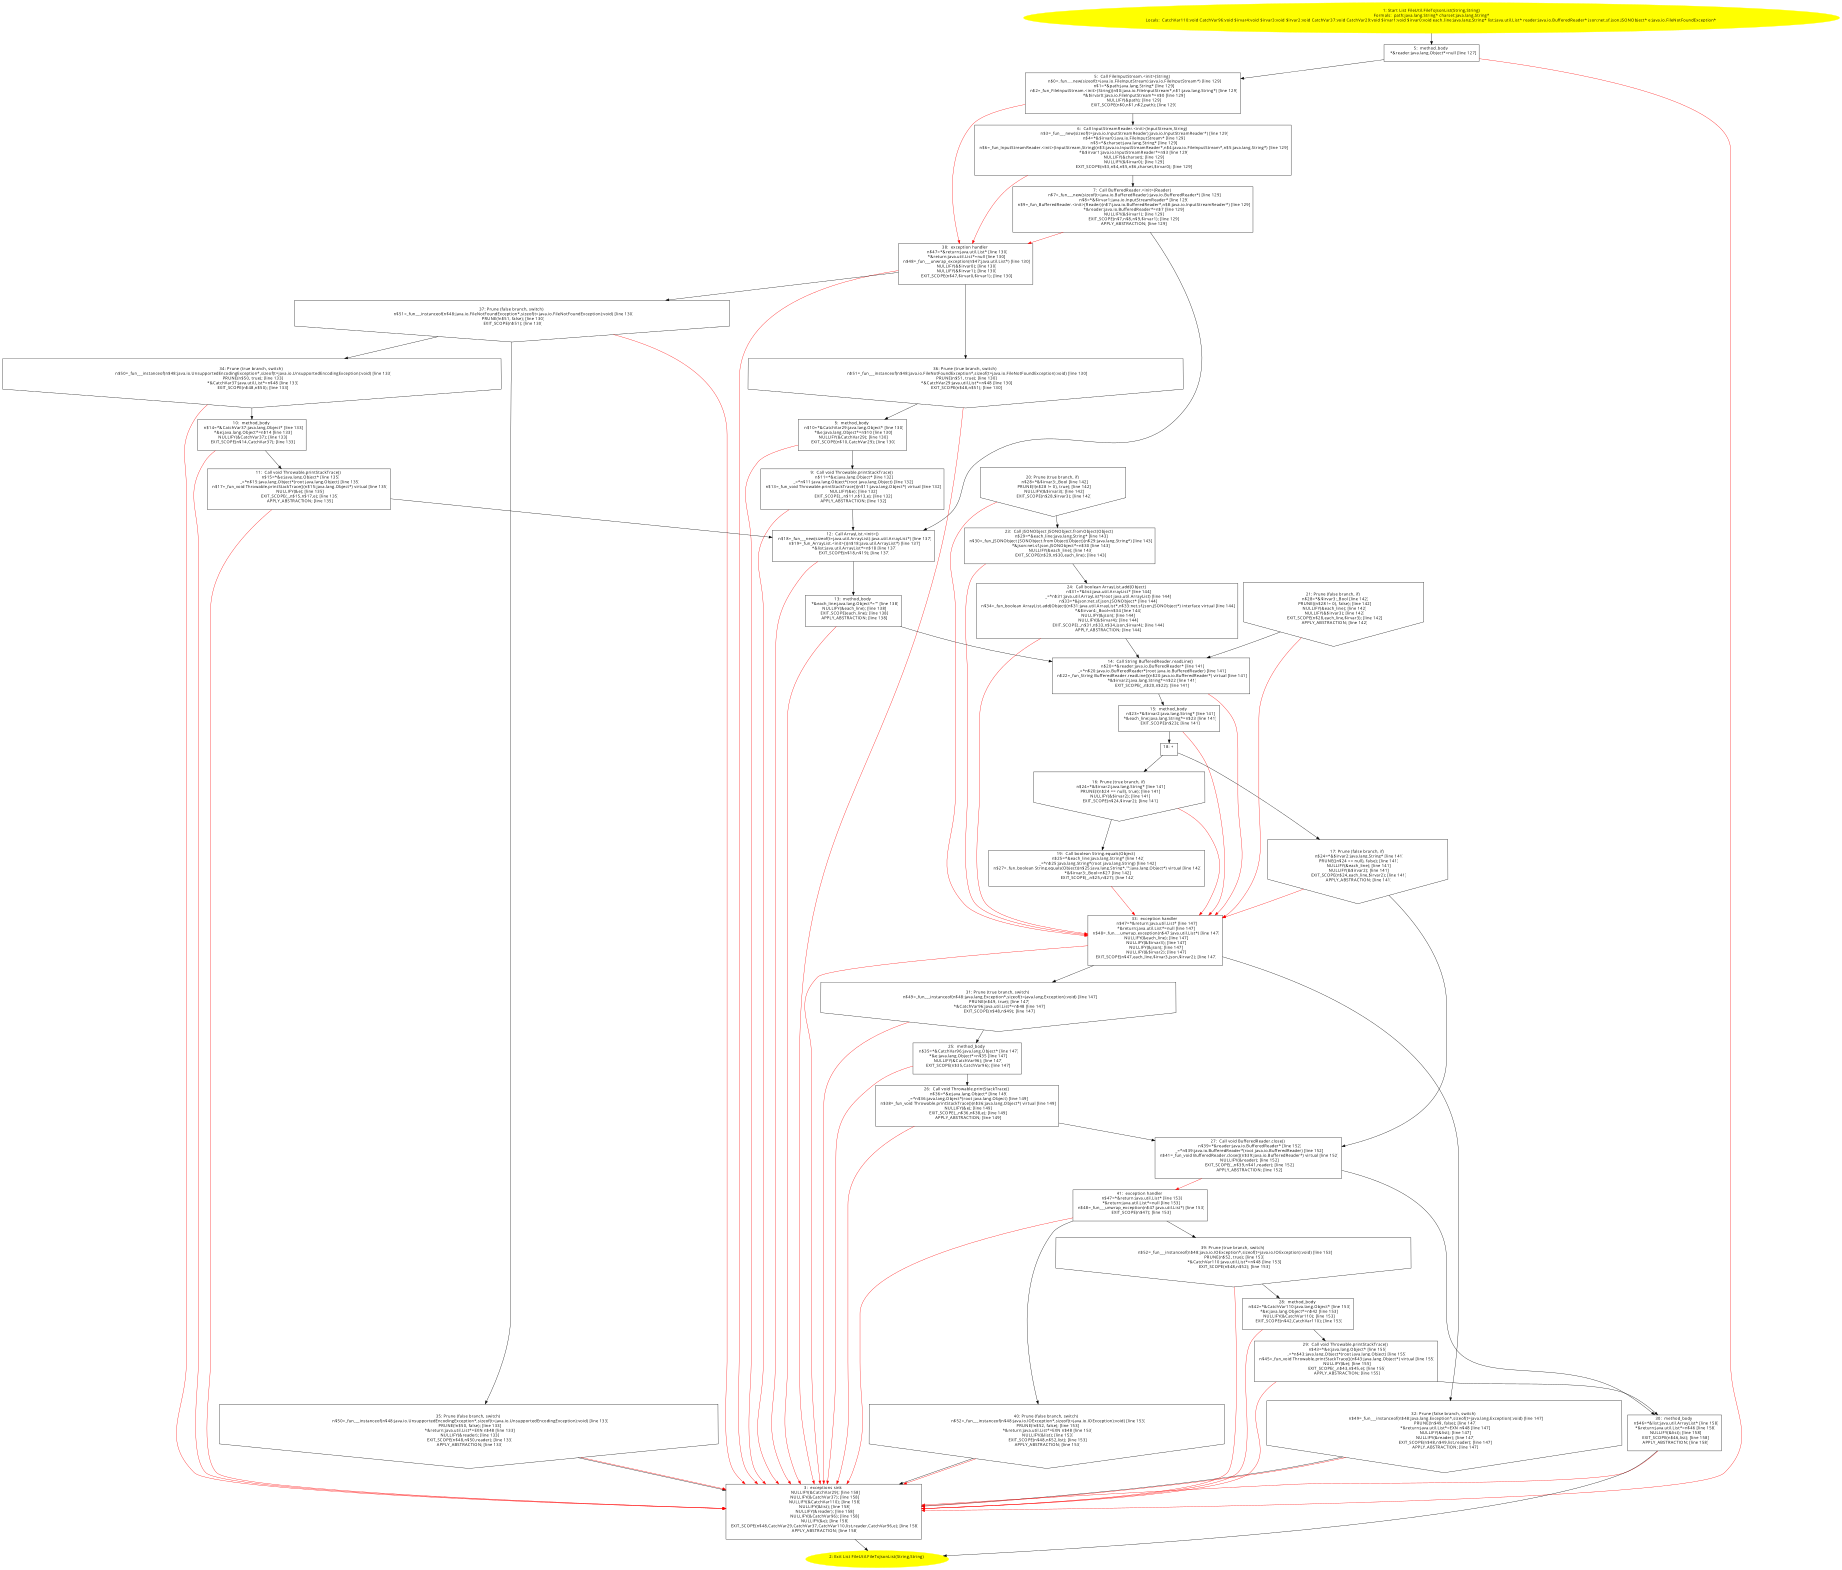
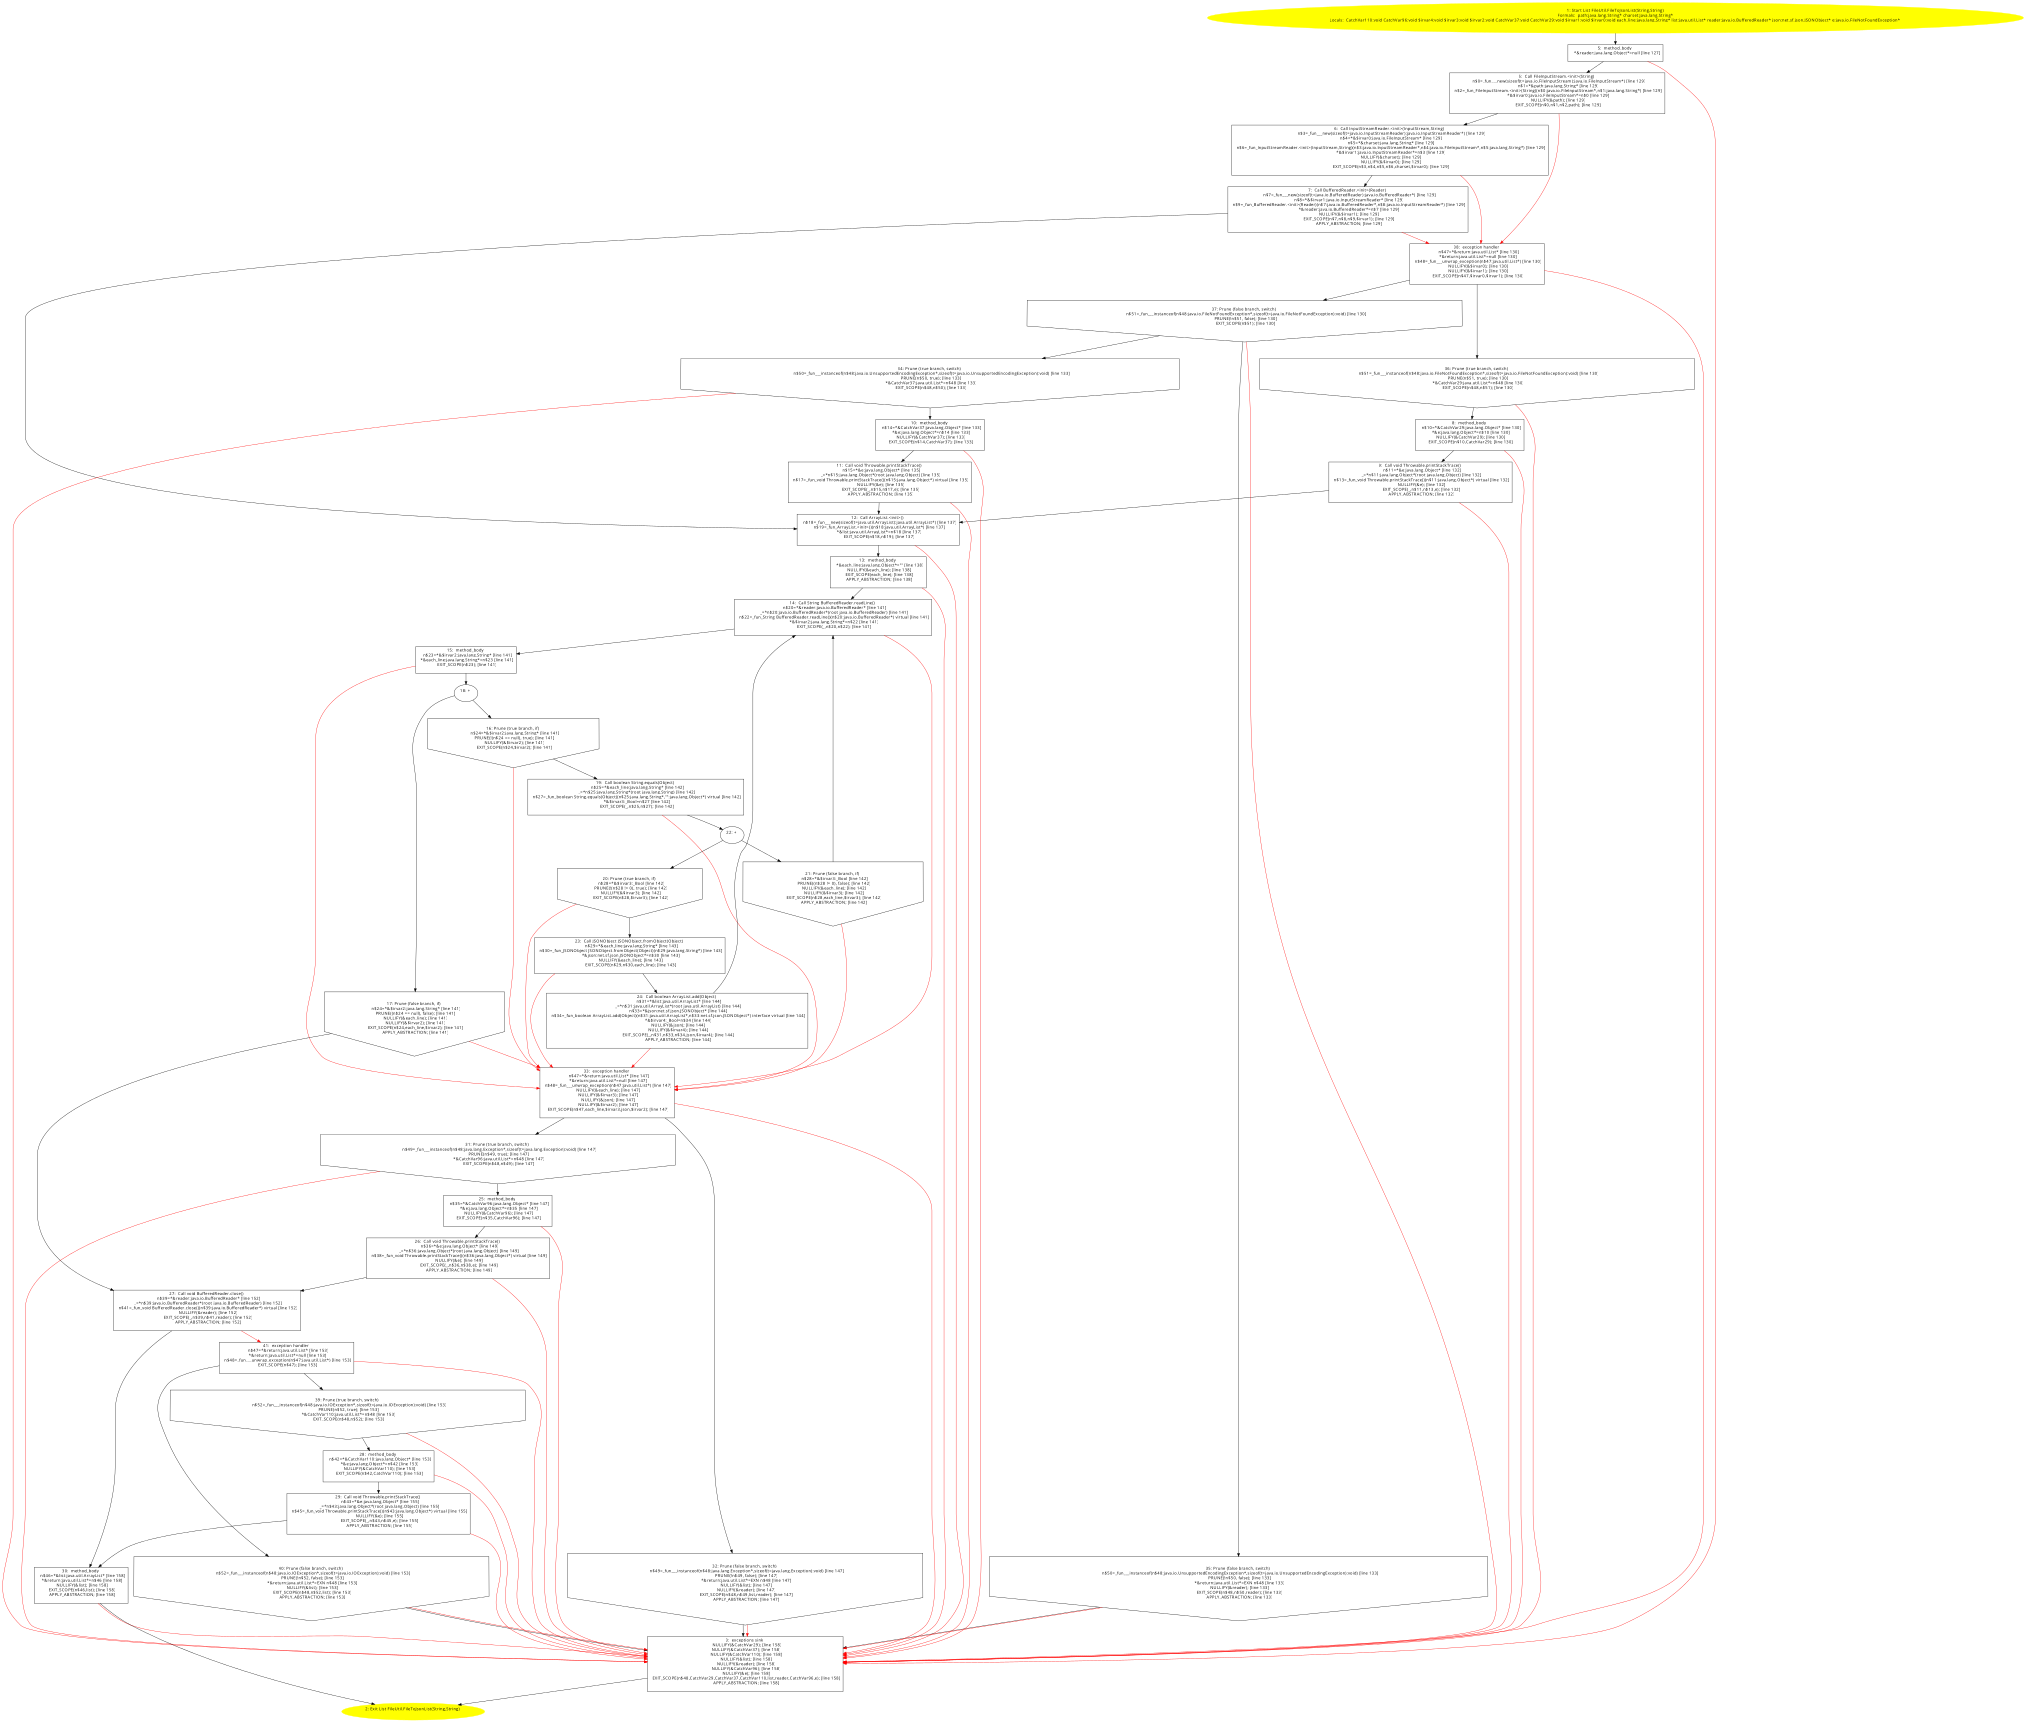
node "18: +": shape box -> ellipse
node "22: +": added
